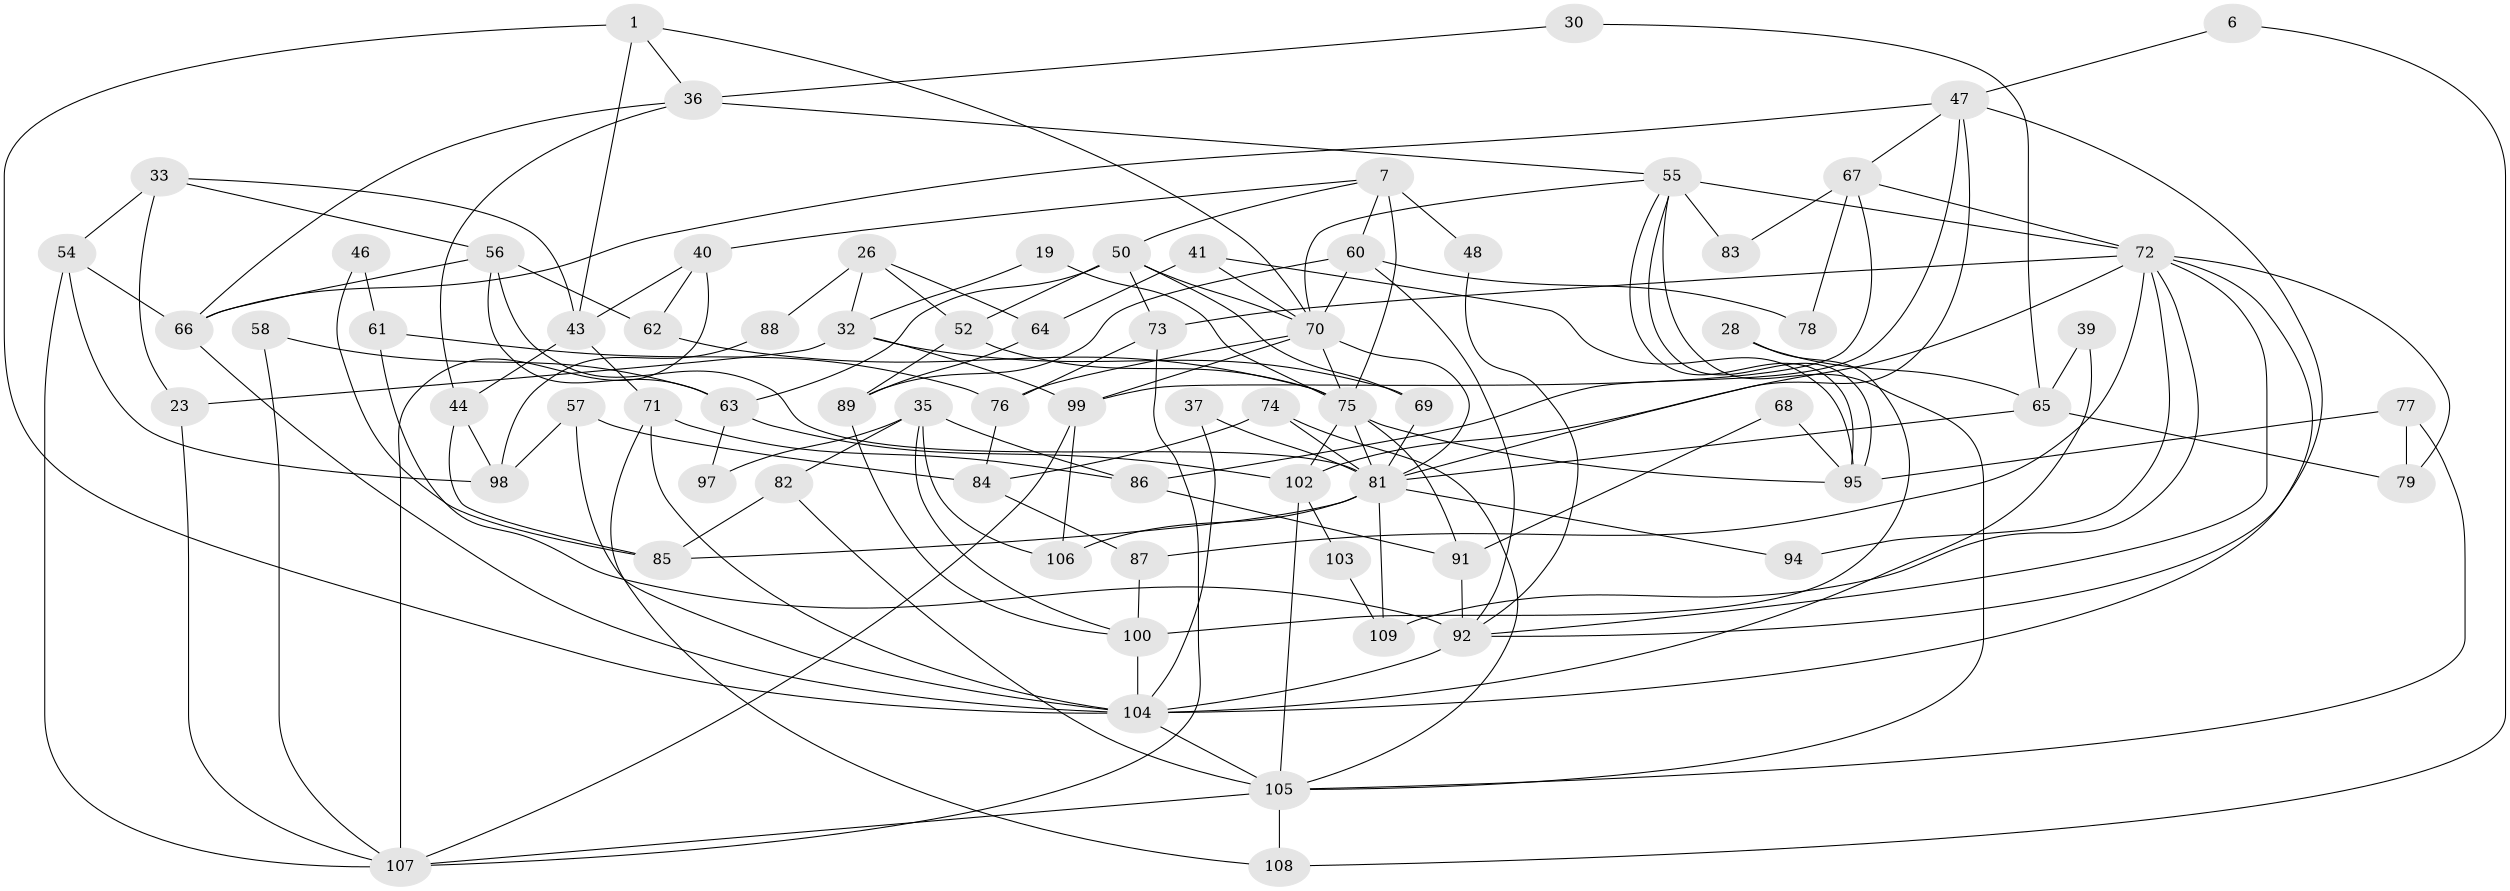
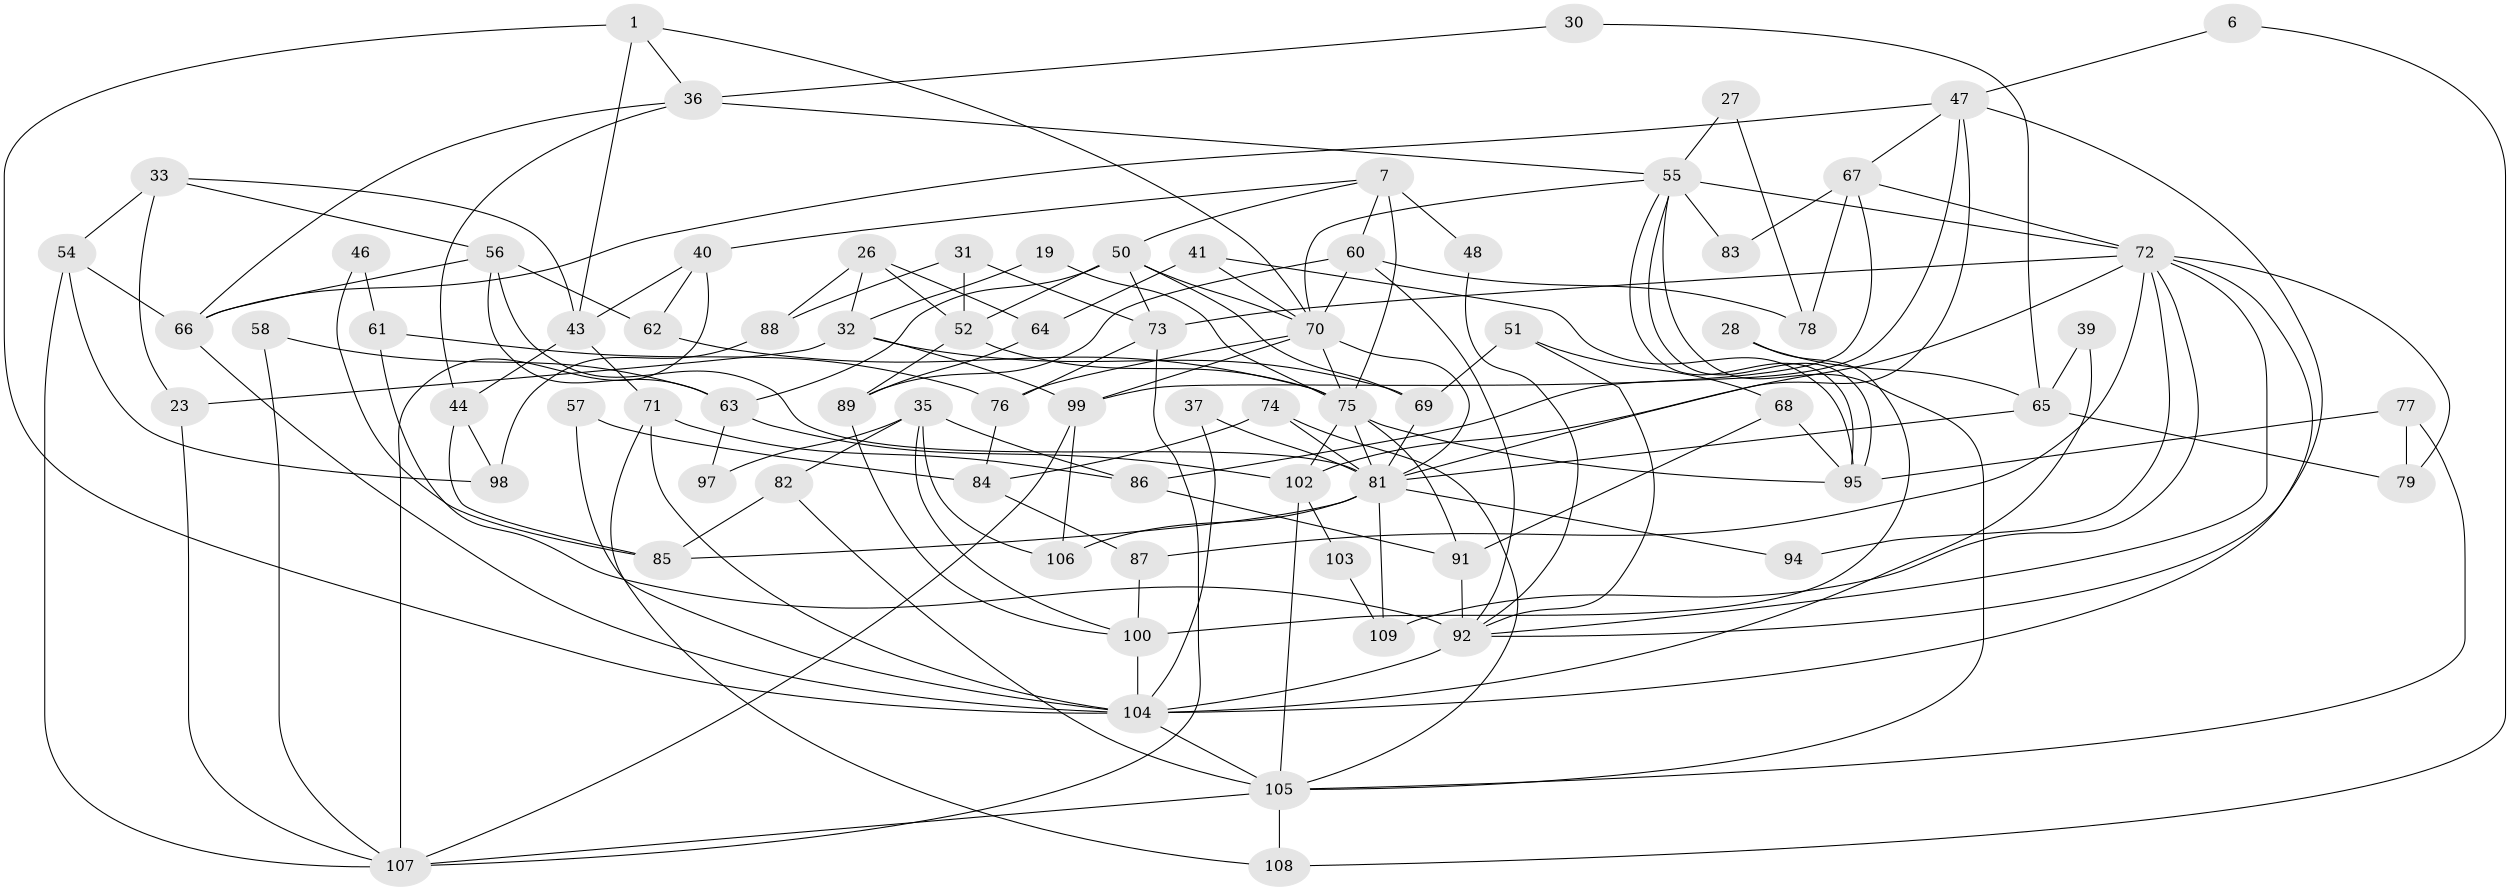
node "27": added
node "31": added
node "51": added
edge "57" -- "98": removed
